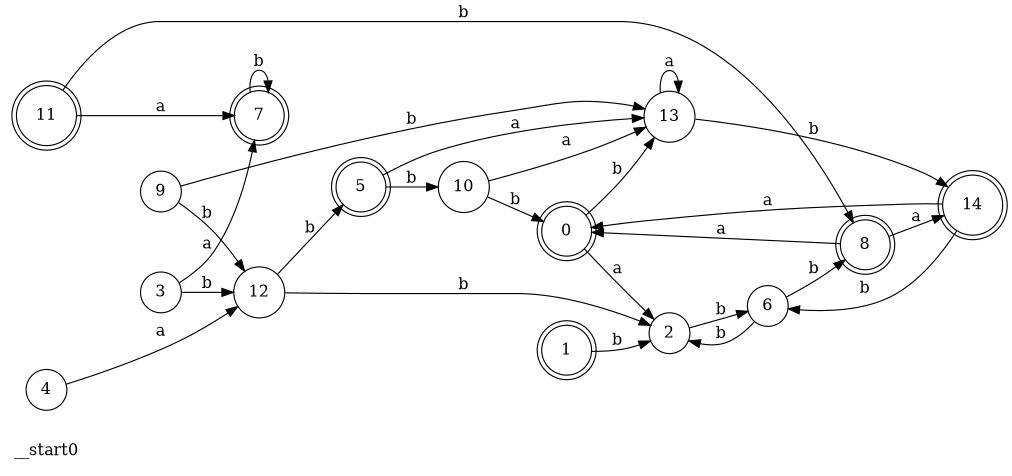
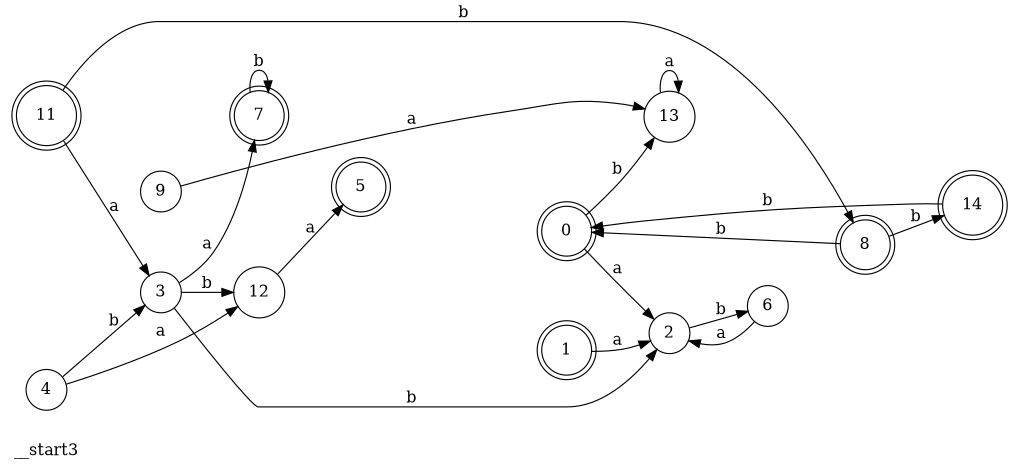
edge "11" -> "7": now "11" -> "3"
edge "9" -> "13": label "b" -> "a"
edge "5" -> "13": removed, label "a"
edge "13" -> "14": removed, label "b"
node "10": removed
edge "14" -> "0": label "a" -> "b"
edge "8" -> "14": label "a" -> "b"
edge "12" -> "5": label "b" -> "a"
edge "9" -> "12": removed, label "b"
edge "8" -> "0": label "a" -> "b"
edge "6" -> "8": removed, label "b"
edge "12" -> "2": now "3" -> "2"
edge "14" -> "6": removed, label "b"
edge "6" -> "2": label "b" -> "a"
edge "1" -> "2": label "b" -> "a"
edge "4" -> "3": added, label "b"
node "__start0": label "__start0" -> "__start3"
